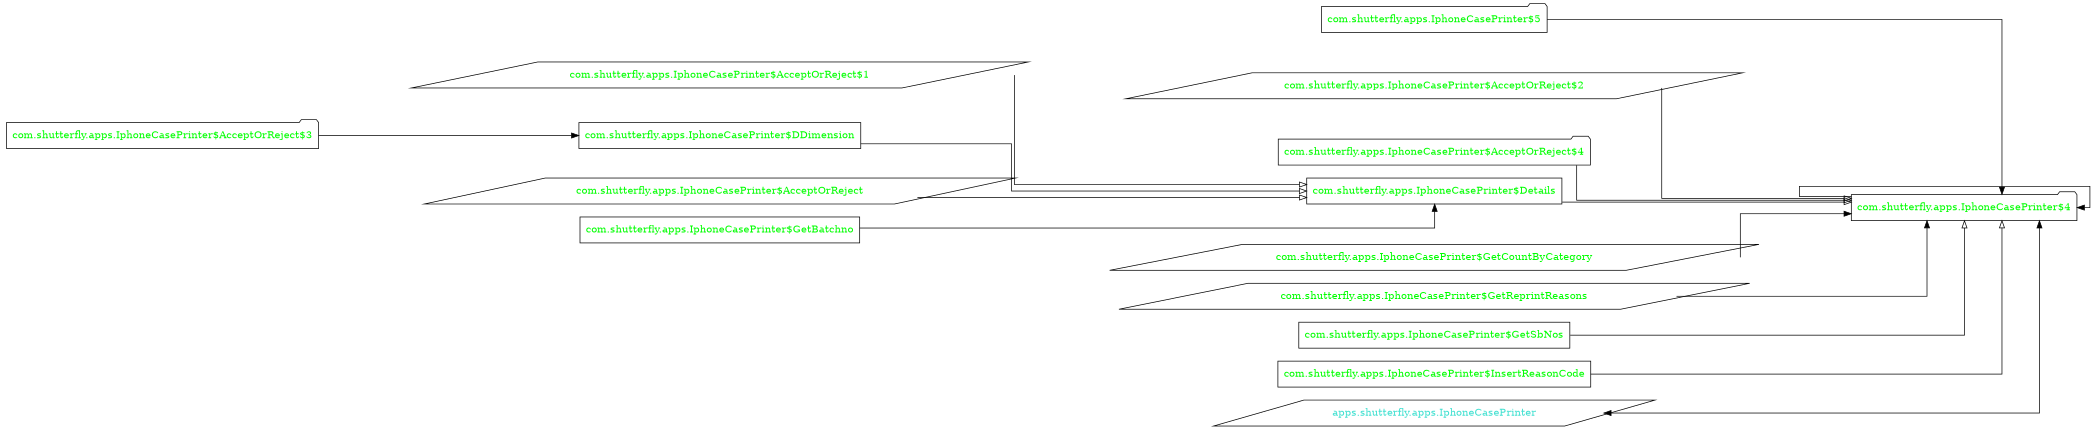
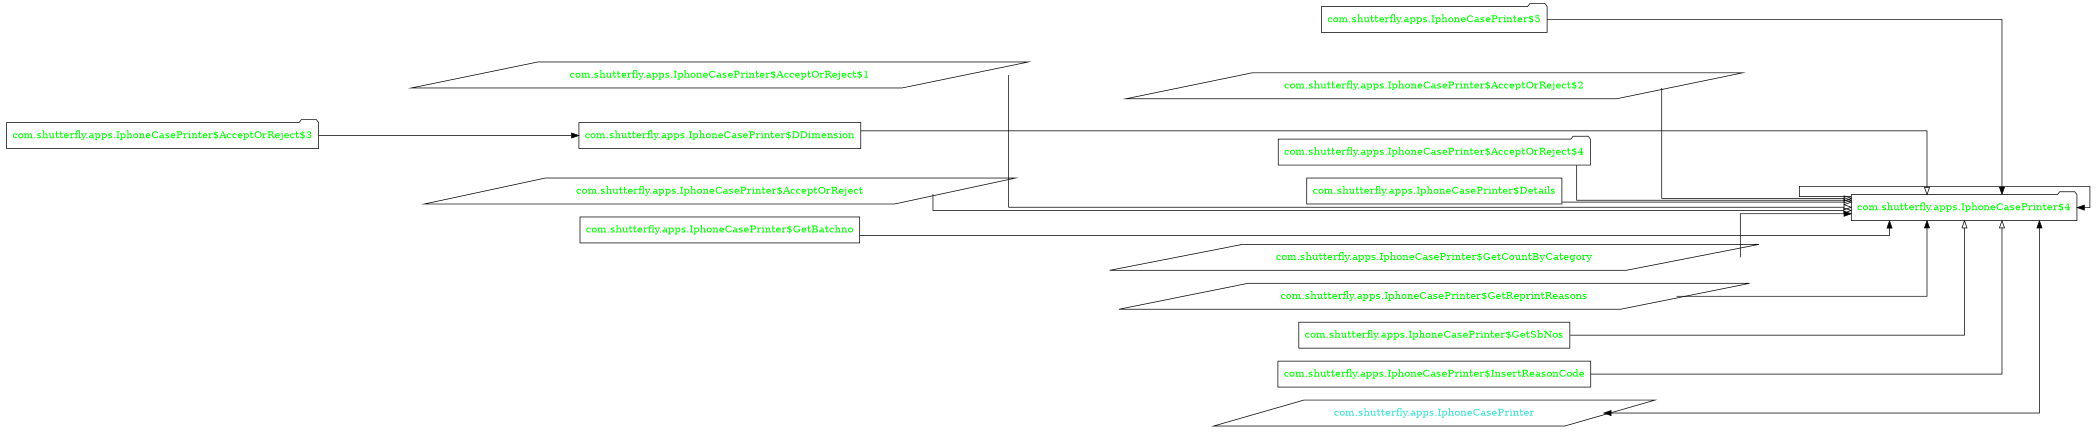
edge "com.shutterfly.apps.IphoneCasePrinter$AcceptOrReject$1" -> "com.shutterfly.apps.IphoneCasePrinter$Details": now "com.shutterfly.apps.IphoneCasePrinter$AcceptOrReject$1" -> "com.shutterfly.apps.IphoneCasePrinter$4"
edge "com.shutterfly.apps.IphoneCasePrinter$DDimension" -> "com.shutterfly.apps.IphoneCasePrinter$Details": now "com.shutterfly.apps.IphoneCasePrinter$DDimension" -> "com.shutterfly.apps.IphoneCasePrinter$4"
edge "com.shutterfly.apps.IphoneCasePrinter$AcceptOrReject" -> "com.shutterfly.apps.IphoneCasePrinter$Details": now "com.shutterfly.apps.IphoneCasePrinter$AcceptOrReject" -> "com.shutterfly.apps.IphoneCasePrinter$4"
edge "com.shutterfly.apps.IphoneCasePrinter$GetBatchno" -> "com.shutterfly.apps.IphoneCasePrinter$Details": now "com.shutterfly.apps.IphoneCasePrinter$GetBatchno" -> "com.shutterfly.apps.IphoneCasePrinter$4"
node "apps.shutterfly.apps.IphoneCasePrinter": label "apps.shutterfly.apps.IphoneCasePrinter" -> "com.shutterfly.apps.IphoneCasePrinter"
